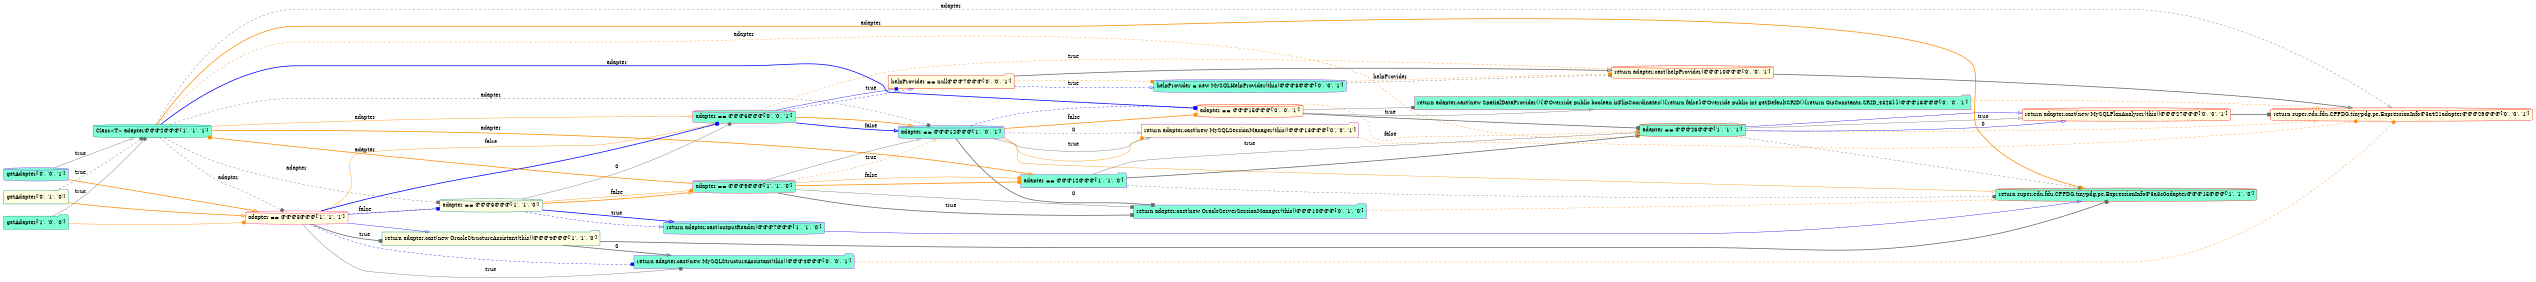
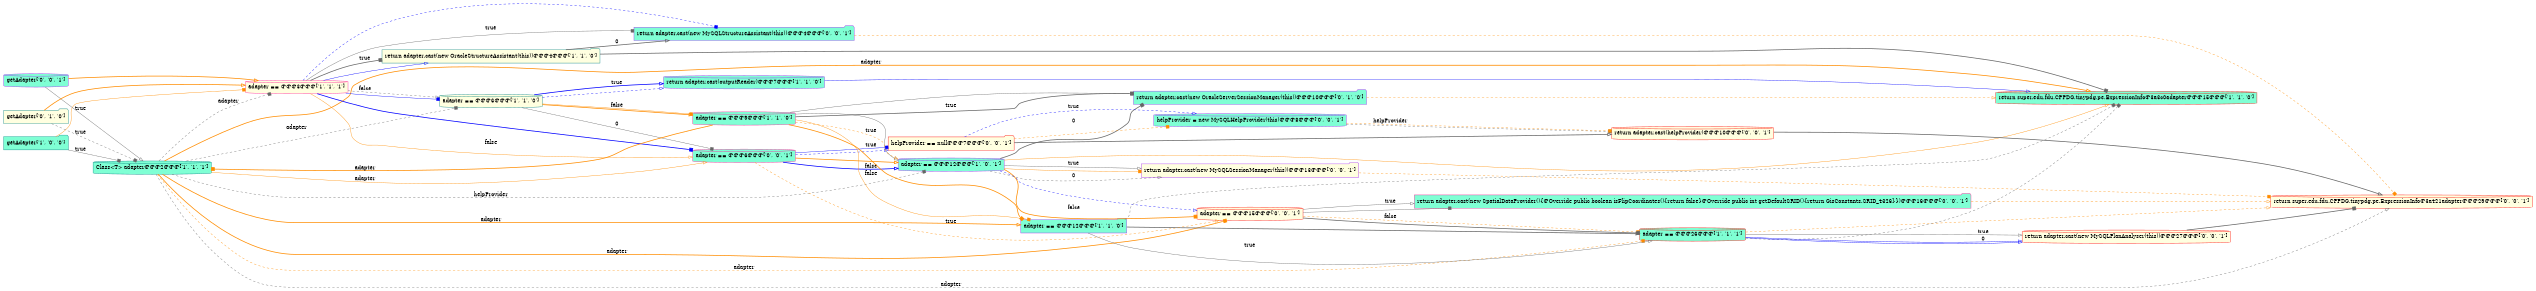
edge "adapter == @@@6@@@['0', '0', '1']" -> "return adapter.cast(helpProvider)@@@10@@@['0', '0', '1']": now "adapter == @@@6@@@['0', '0', '1']" -> "adapter == @@@15@@@['0', '0', '1']"
edge "Class<T> adapter@@@2@@@['1', '1', '1']" -> "adapter == @@@15@@@['0', '0', '1']": color blue -> darkorange
edge "Class<T> adapter@@@2@@@['1', '1', '1']" -> "adapter == @@@12@@@['1', '0', '1']": label "adapter" -> "helpProvider"
